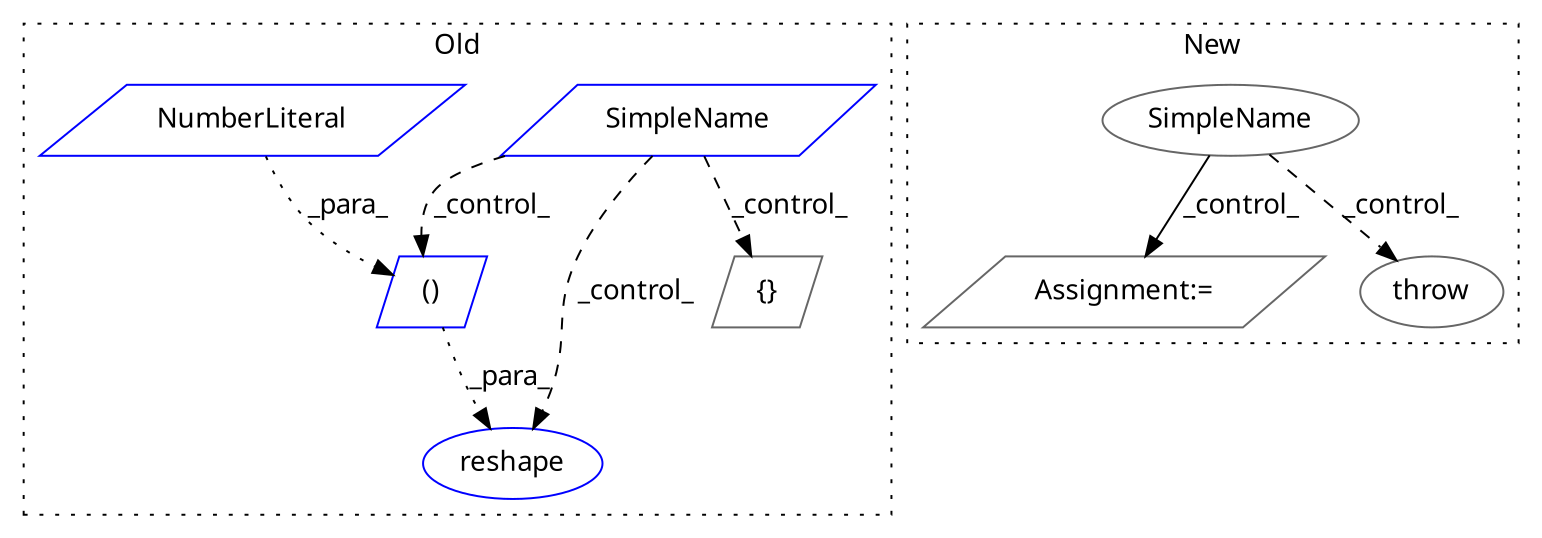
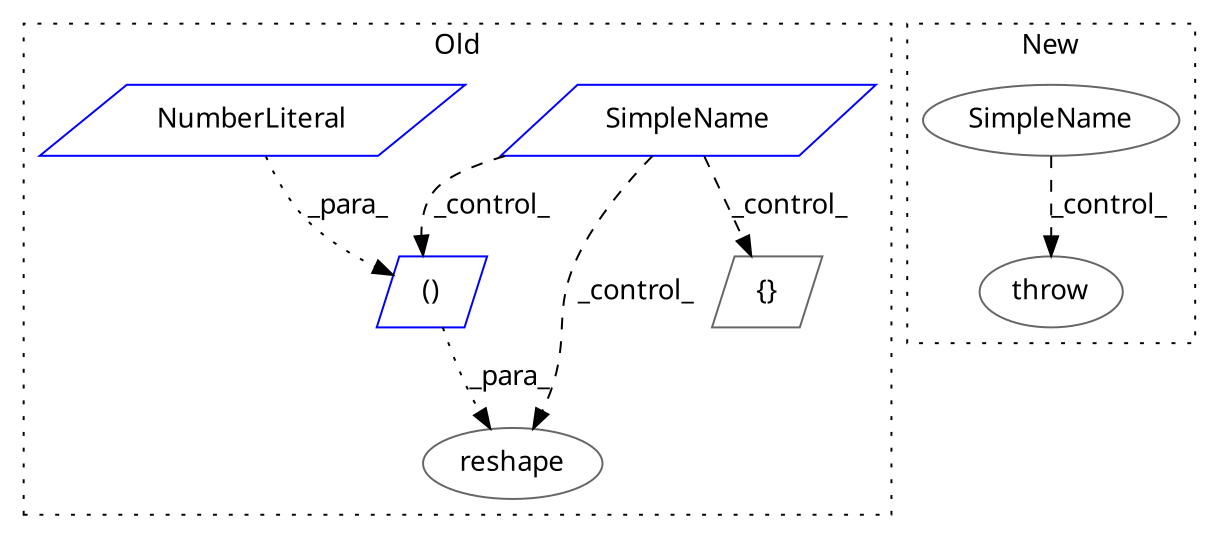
node "Assignment:=": removed
node "reshape": color blue -> gray40
